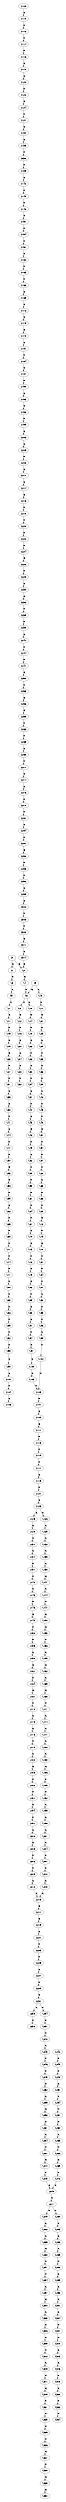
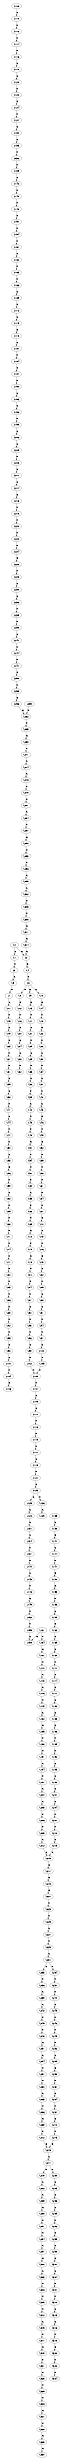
edge "S256" -> "S259": now "S256" -> "S262"
edge "S9" -> "S6": reversed
node "S132": removed
edge "S158" -> "S161": reversed
node "S239": added
